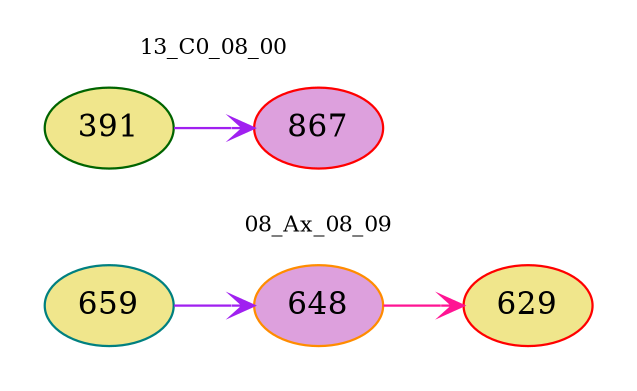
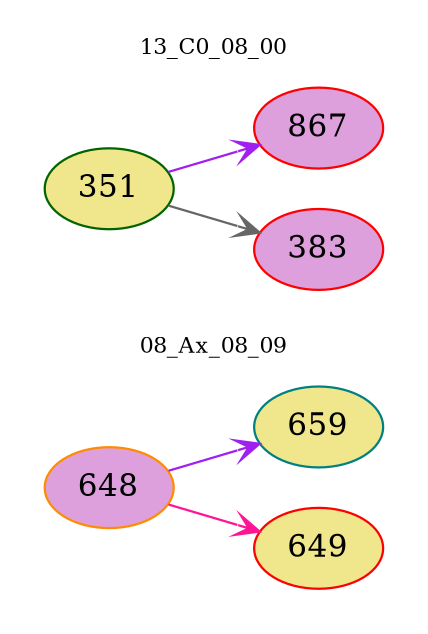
node "391": label "391" -> "351"
node "383": added
edge "659" -> "648": reversed
node "629": label "629" -> "649"
